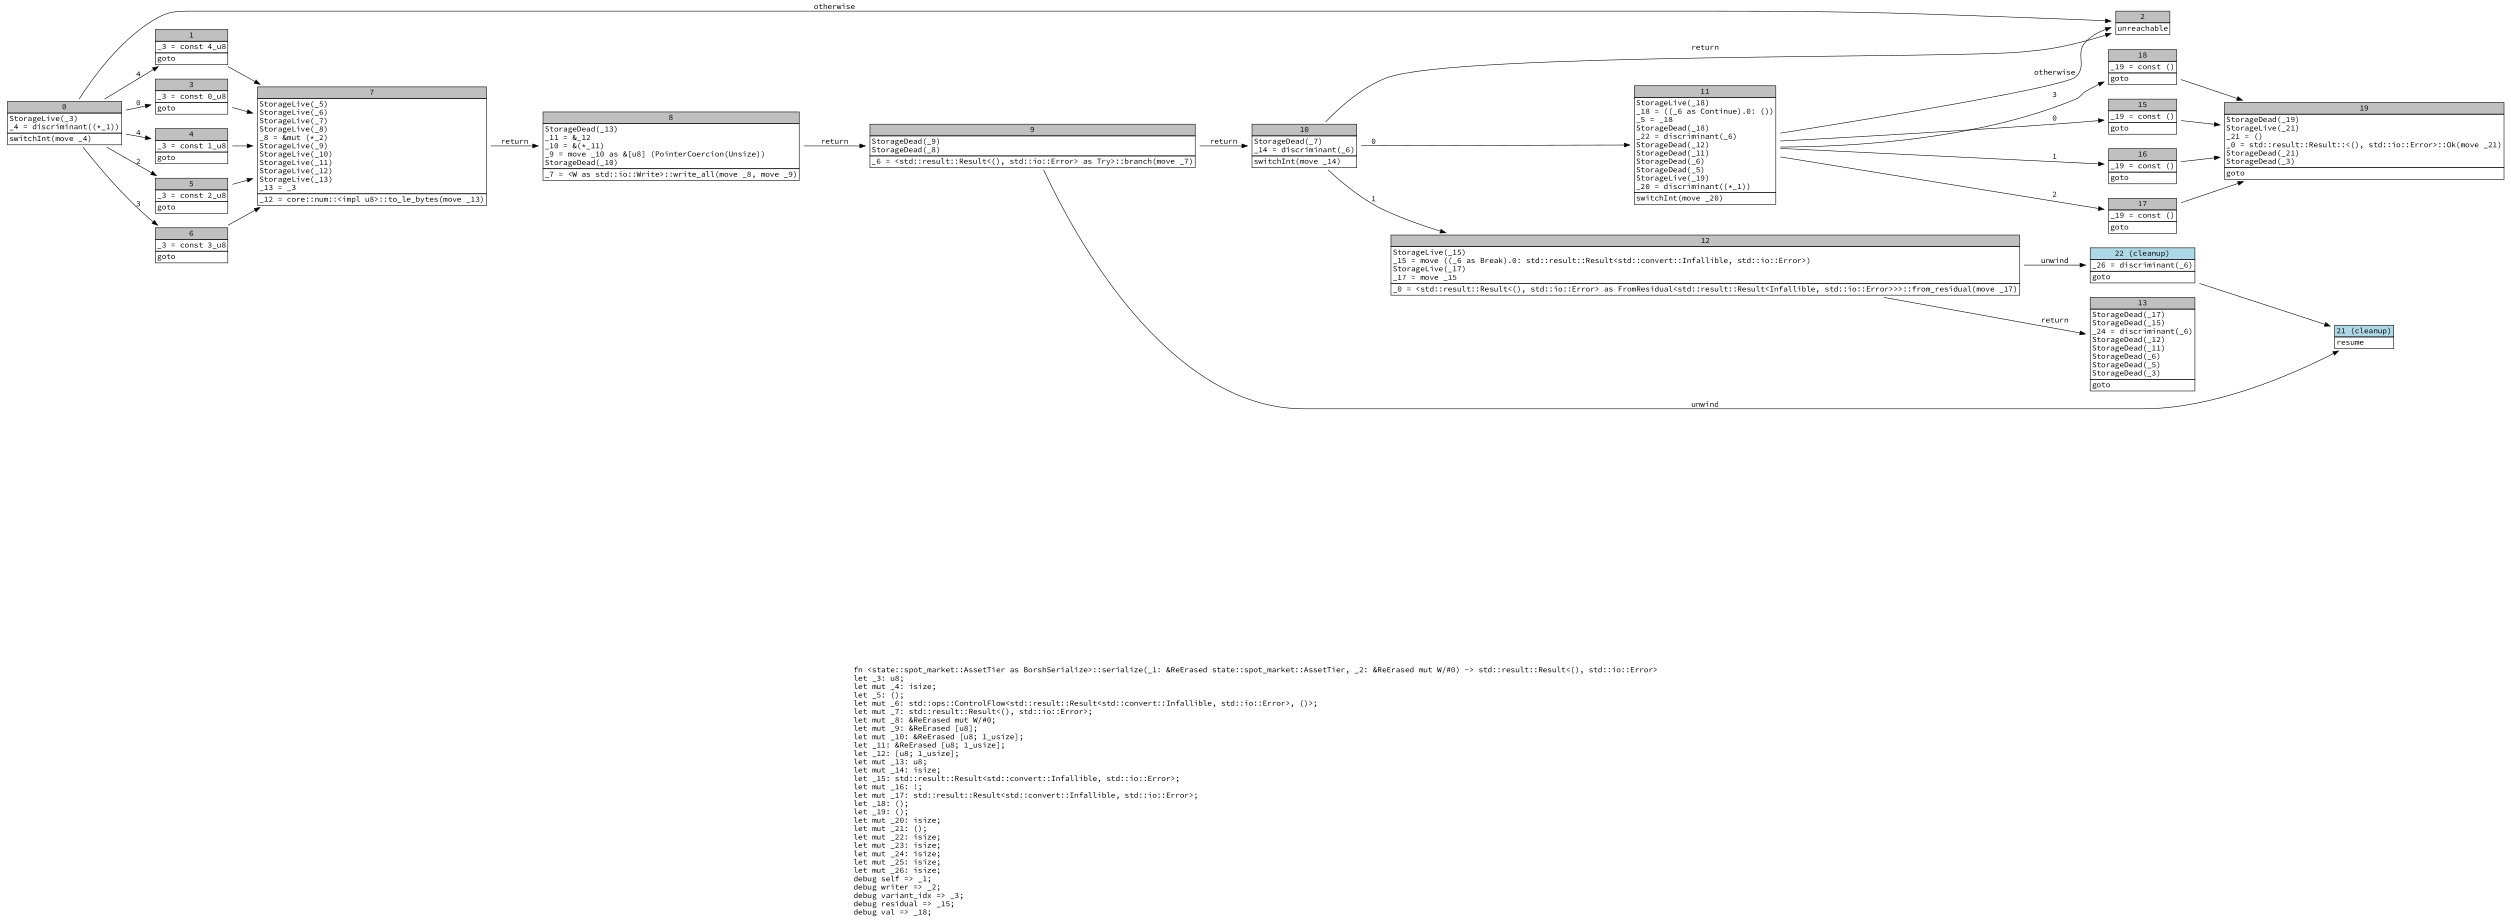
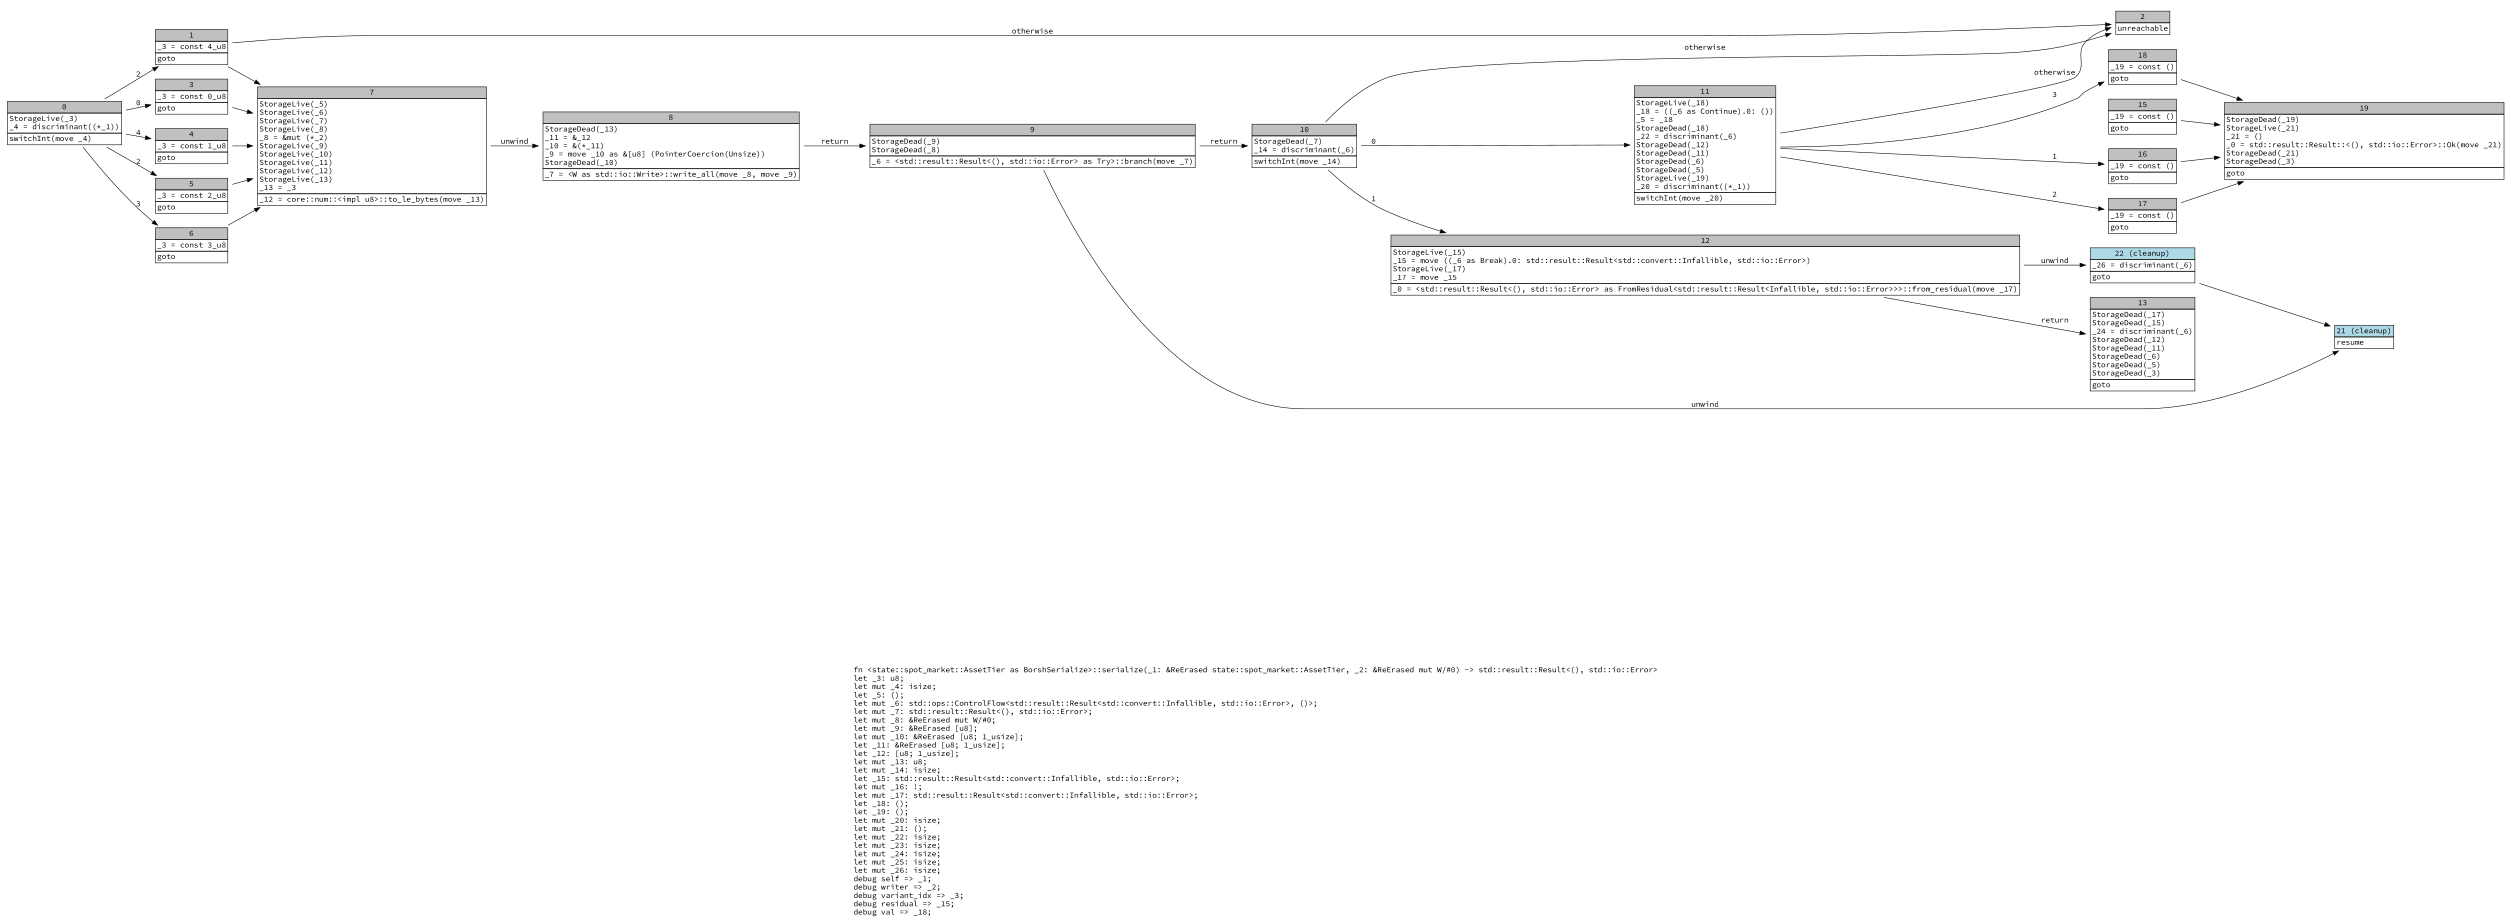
edge "0" -> "2": now "1" -> "2"
edge "10" -> "2": label "return" -> "otherwise"
edge "0" -> "1": label "4" -> "2"
edge "11" -> "15": removed, label "0"
edge "7" -> "8": label "return" -> "unwind"
